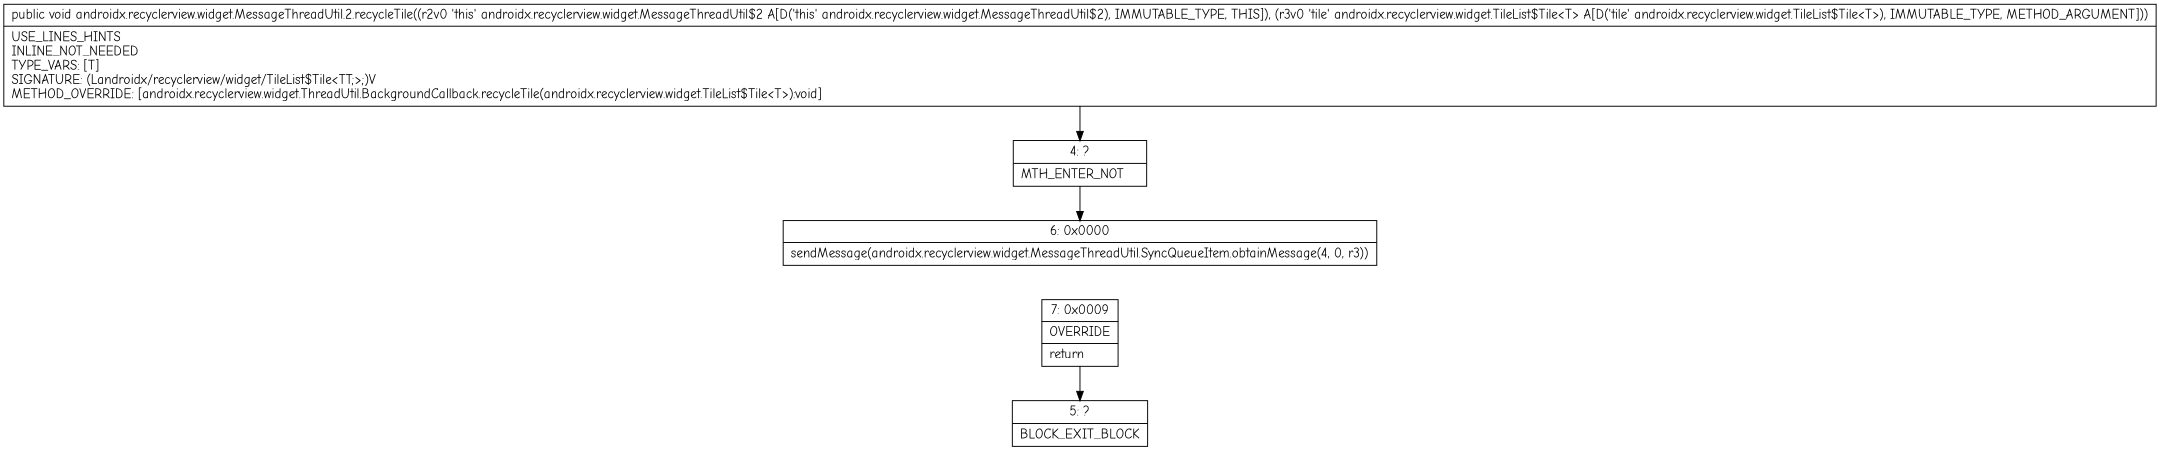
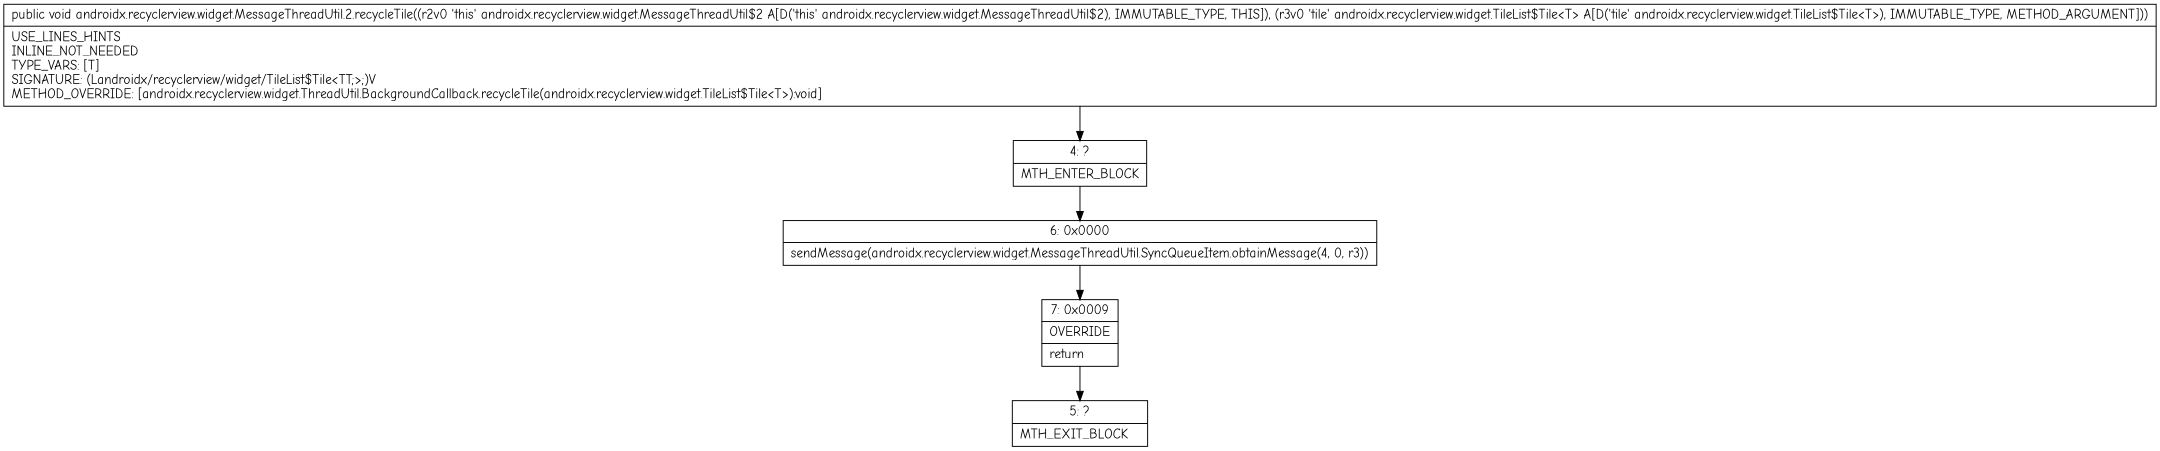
node "4: ?": text "MTH_ENTER_NOT" -> "MTH_ENTER_BLOCK"
edge "6: 0x0000" -> "7: 0x0009": added
node "5: ?": text "BLOCK_EXIT_BLOCK" -> "MTH_EXIT_BLOCK"
